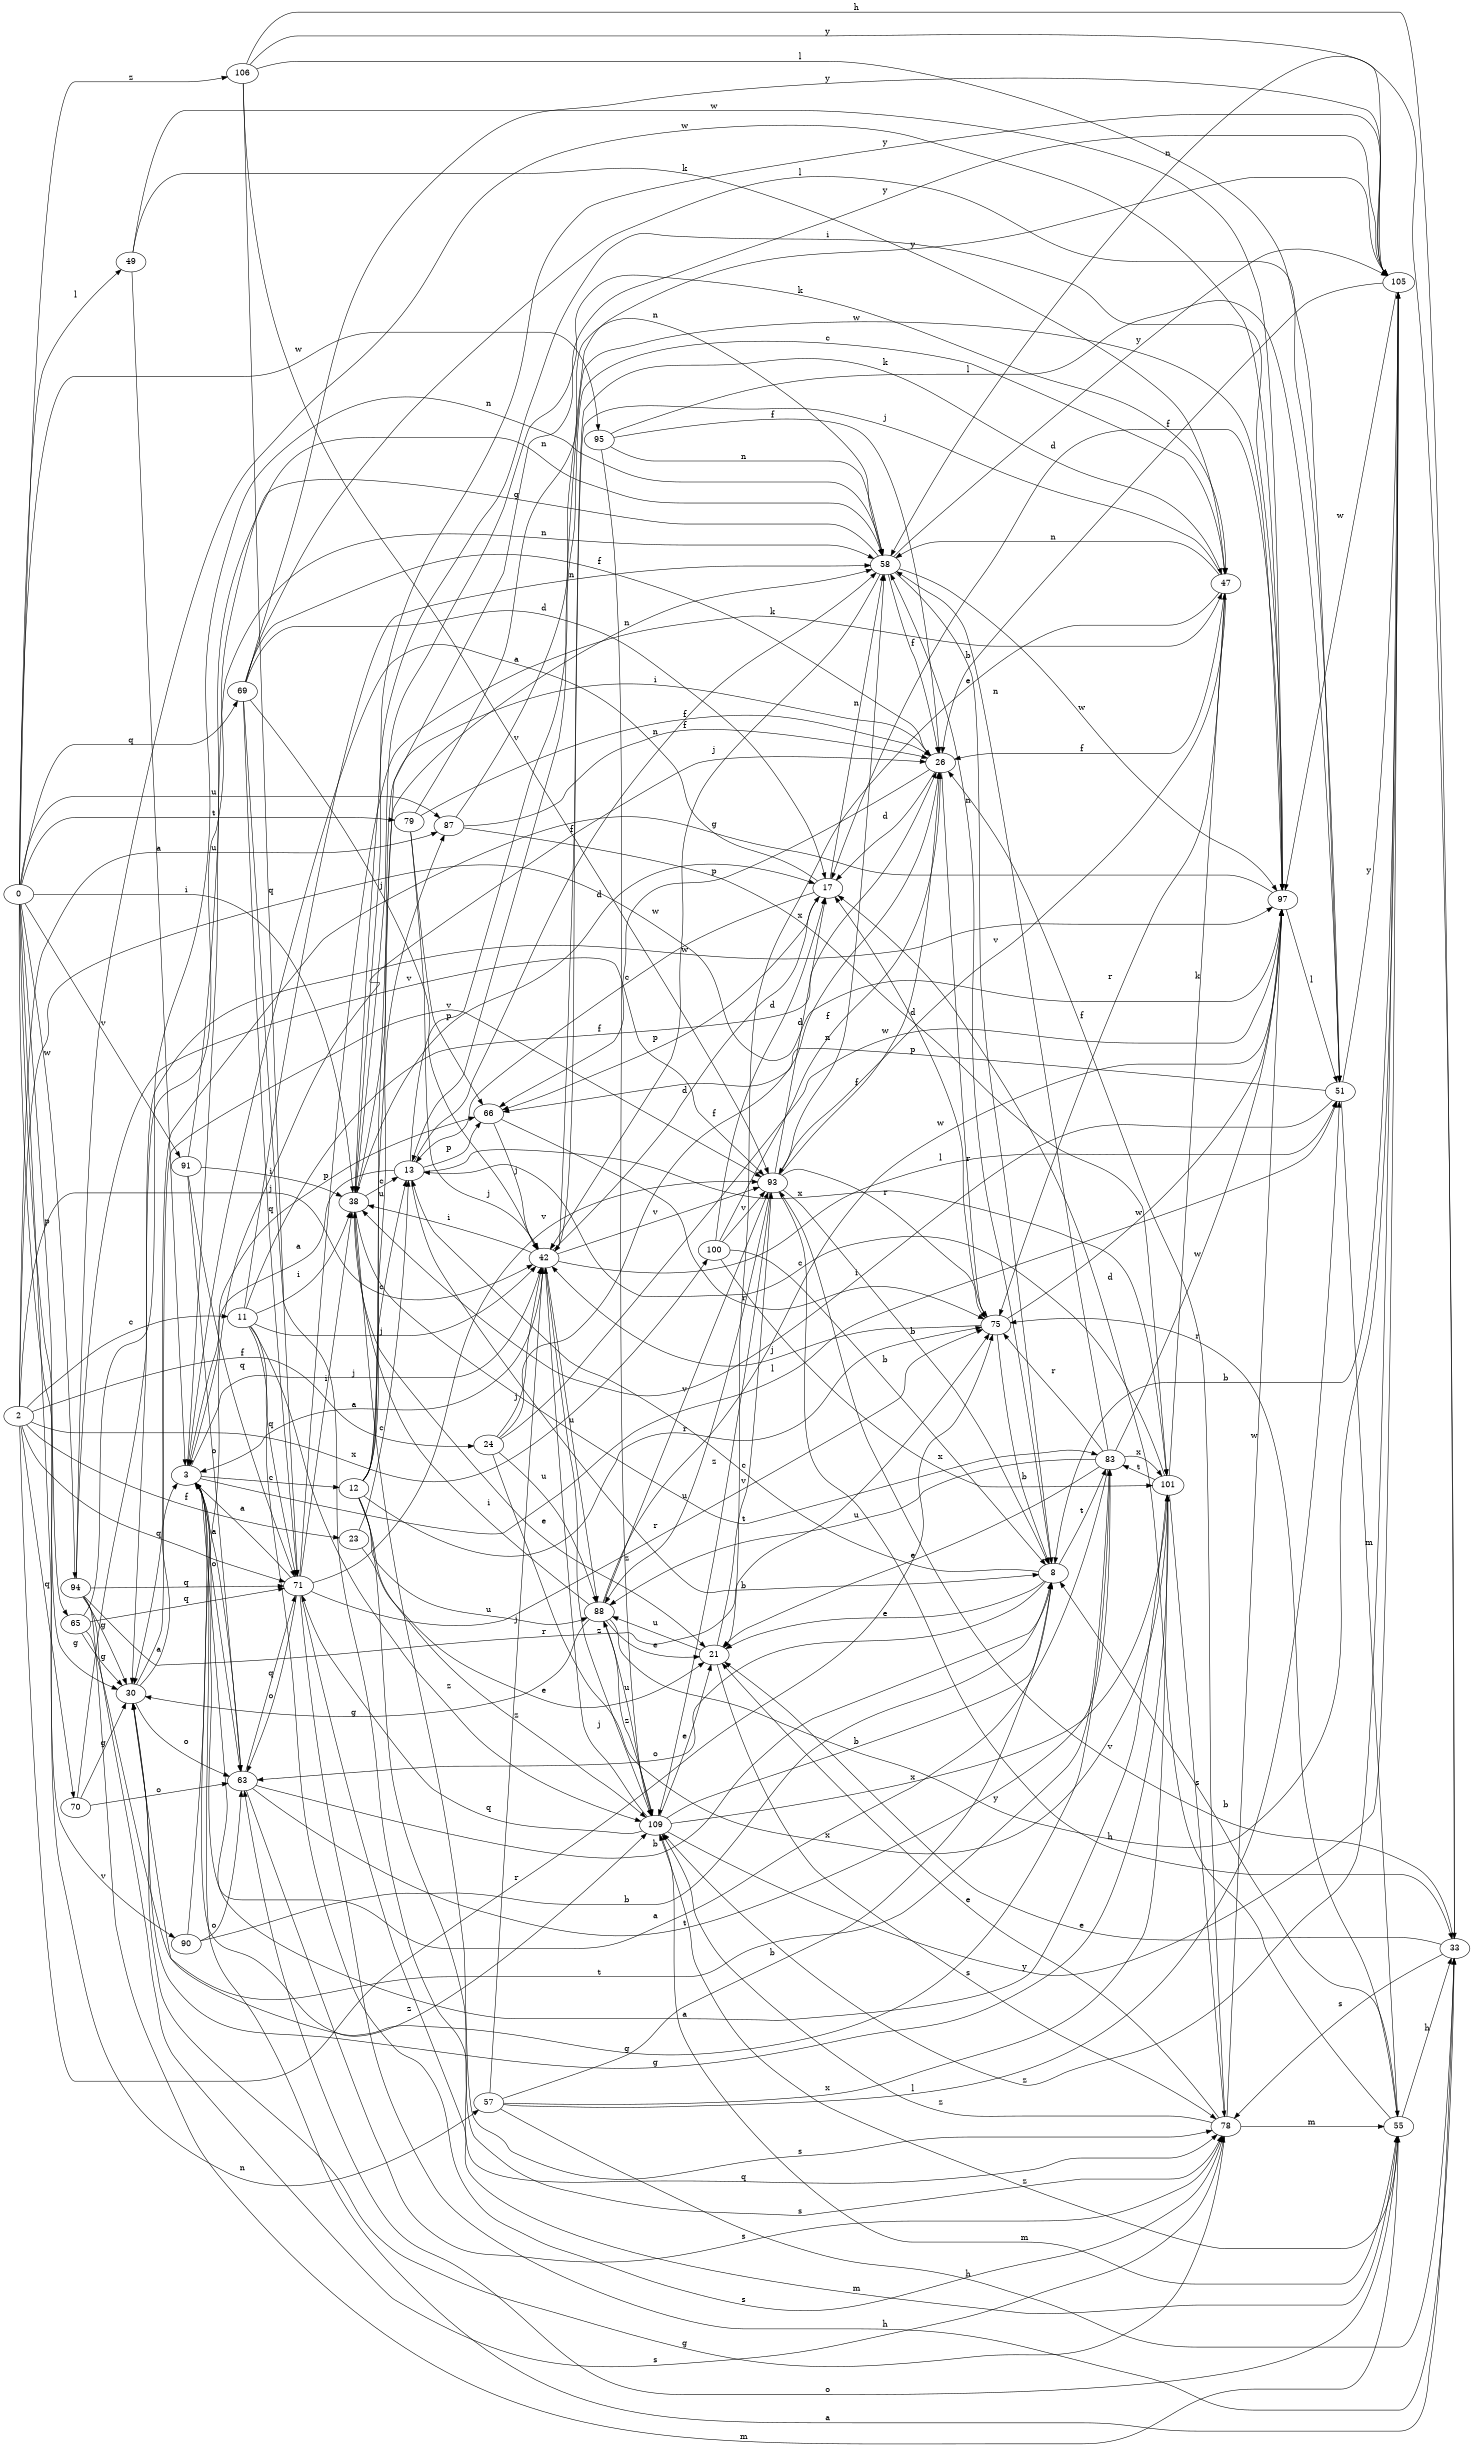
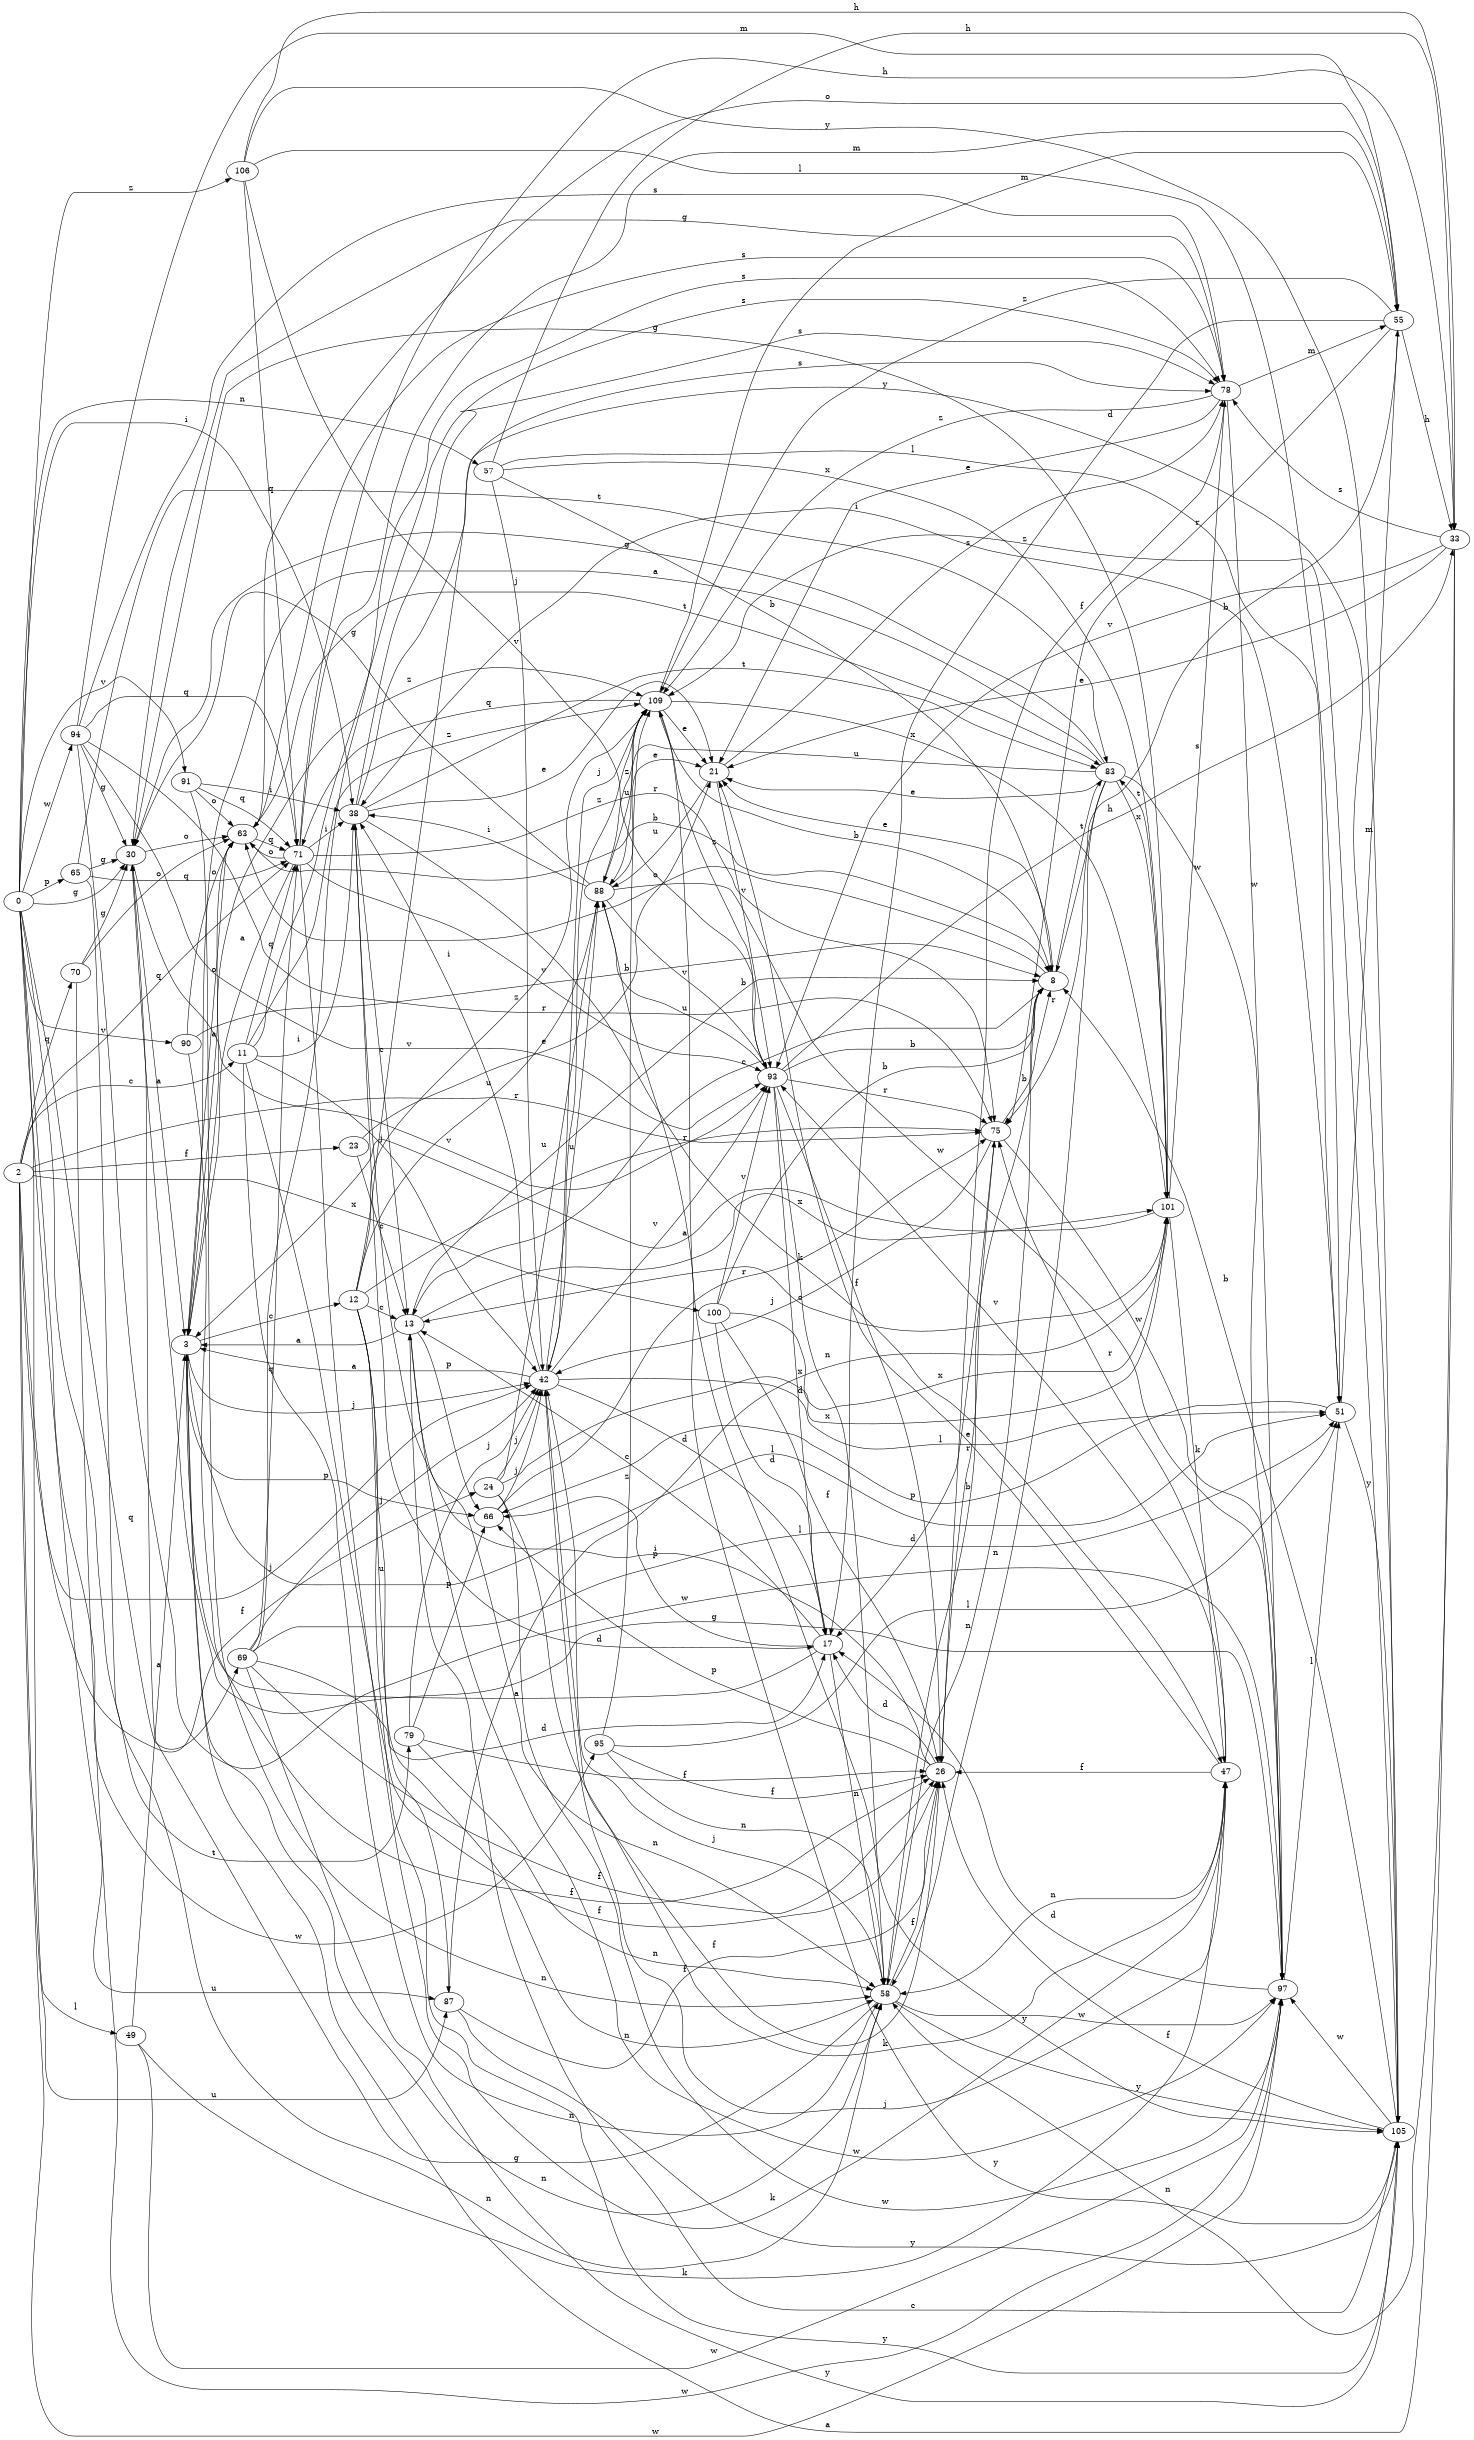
edge "97" -> "38": removed, label "i"
edge "47" -> "13": now "105" -> "13"
edge "69" -> "78": label "q" -> "s"
